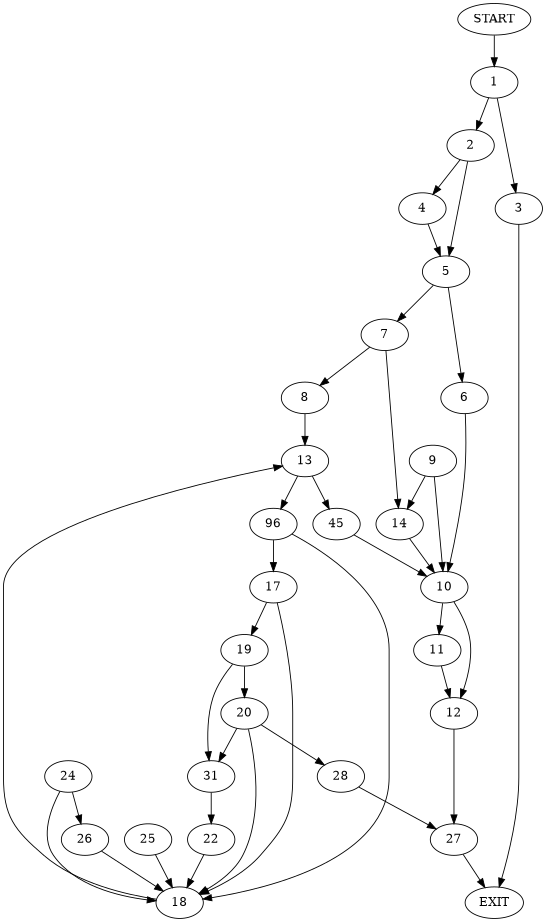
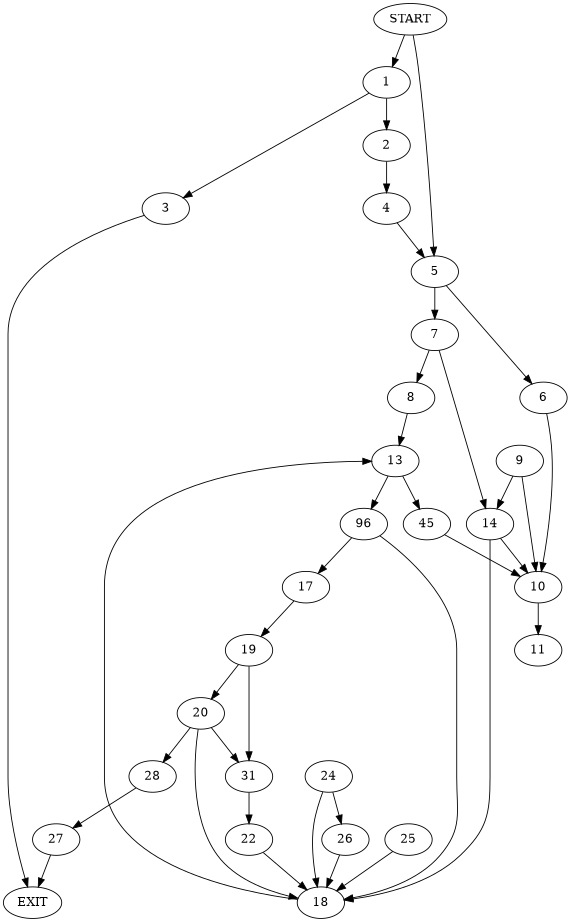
edge "2" -> "5": now "START" -> "5"
node "12": removed
edge "17" -> "18": now "14" -> "18"
